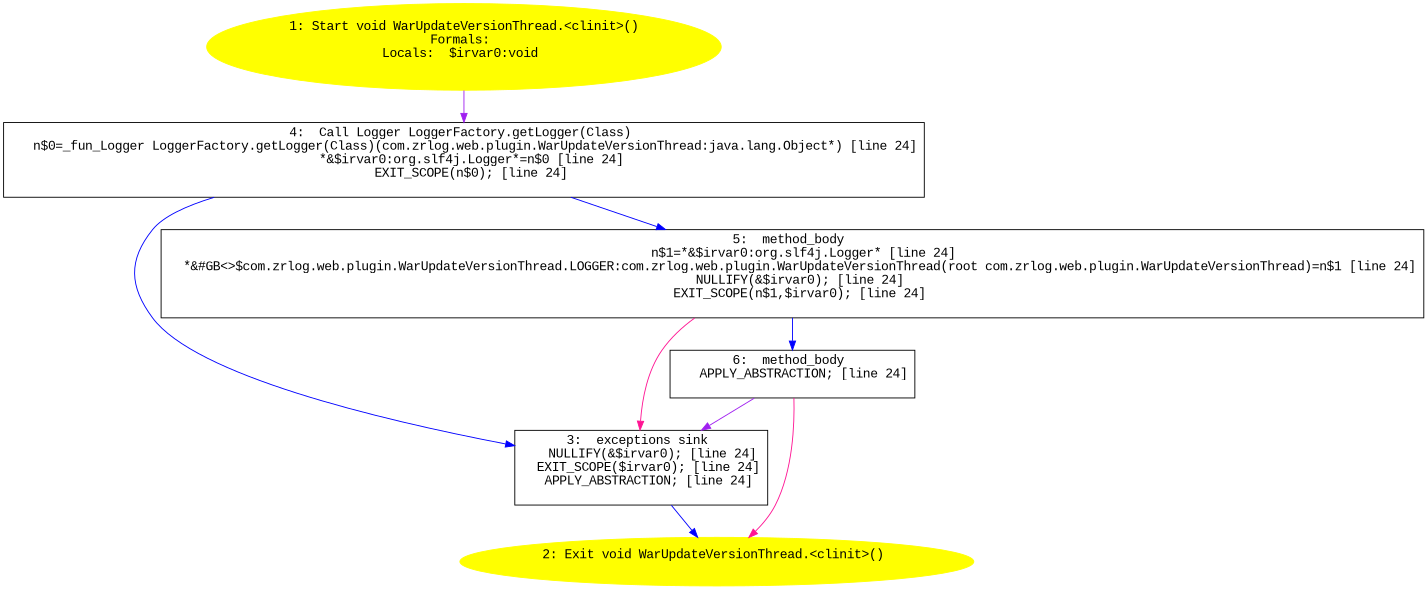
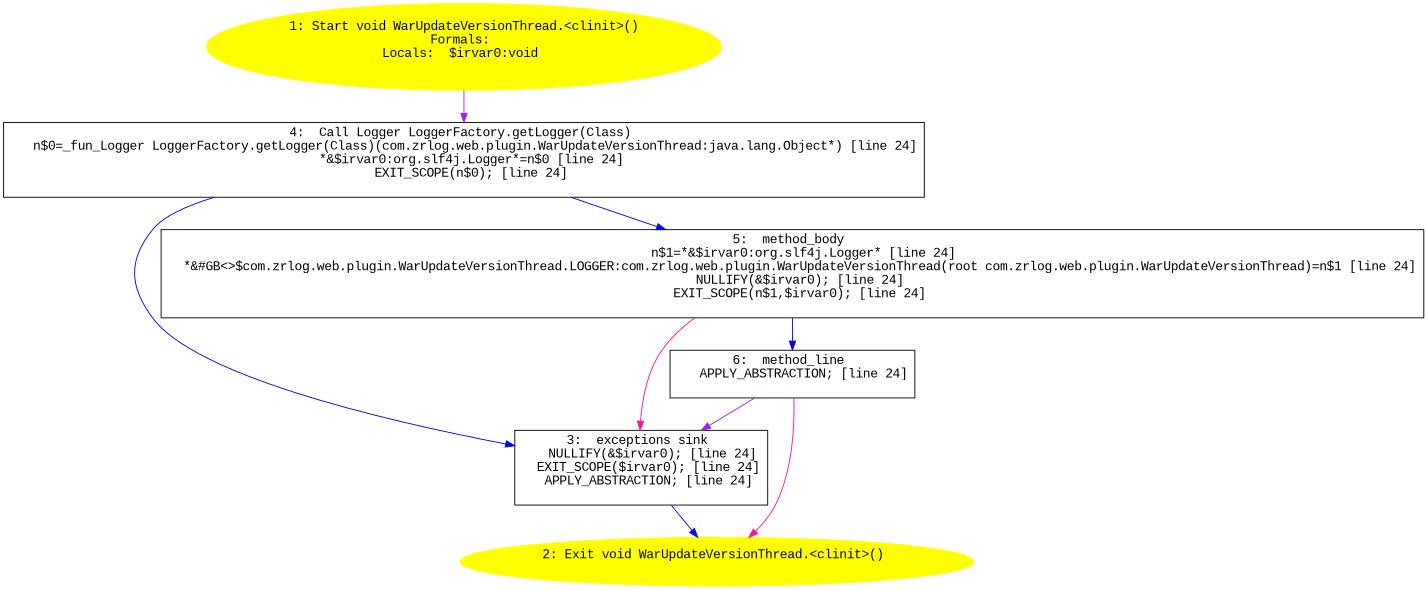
node "6:  method_body APPLY_ABSTRACTION; [line 24]": label "6:  method_body APPLY_ABSTRACTION; [line 24]" -> "6:  method_line APPLY_ABSTRACTION; [line 24]"
